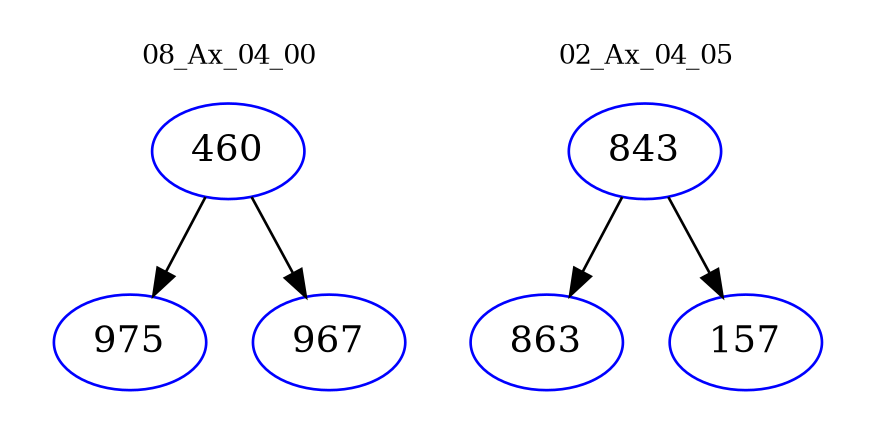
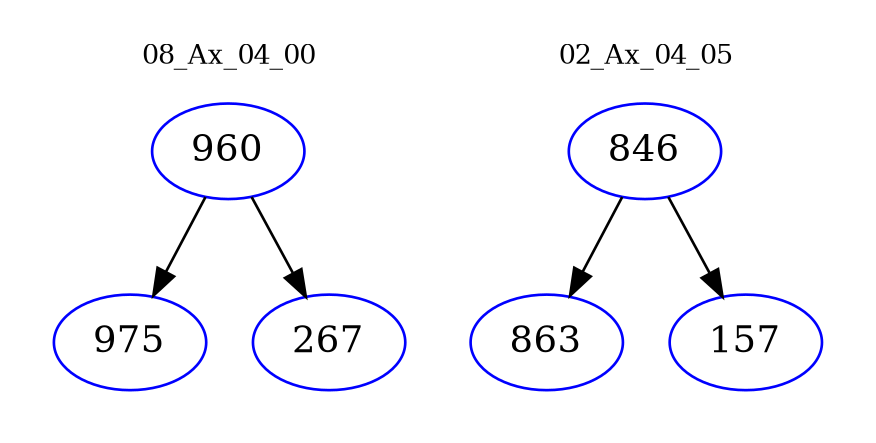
node "460": label "460" -> "960"
node "843": label "843" -> "846"
node "967": label "967" -> "267"
